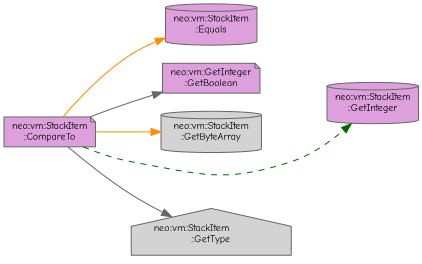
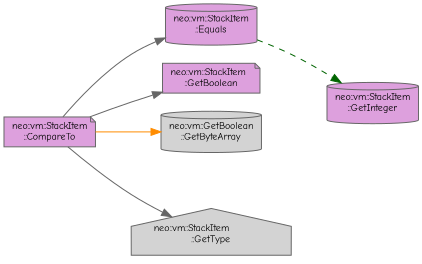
edge "neo::vm::StackItem ::CompareTo" -> "neo::vm::StackItem ::Equals": color darkorange -> gray40
node "neo::vm::GetInteger ::GetBoolean": label "neo::vm::GetInteger ::GetBoolean" -> "neo::vm::StackItem ::GetBoolean"
node "neo::vm::StackItem ::GetByteArray": label "neo::vm::StackItem ::GetByteArray" -> "neo::vm::GetBoolean ::GetByteArray"
edge "neo::vm::StackItem ::CompareTo" -> "neo::vm::StackItem ::GetInteger": now "neo::vm::StackItem ::Equals" -> "neo::vm::StackItem ::GetInteger"
